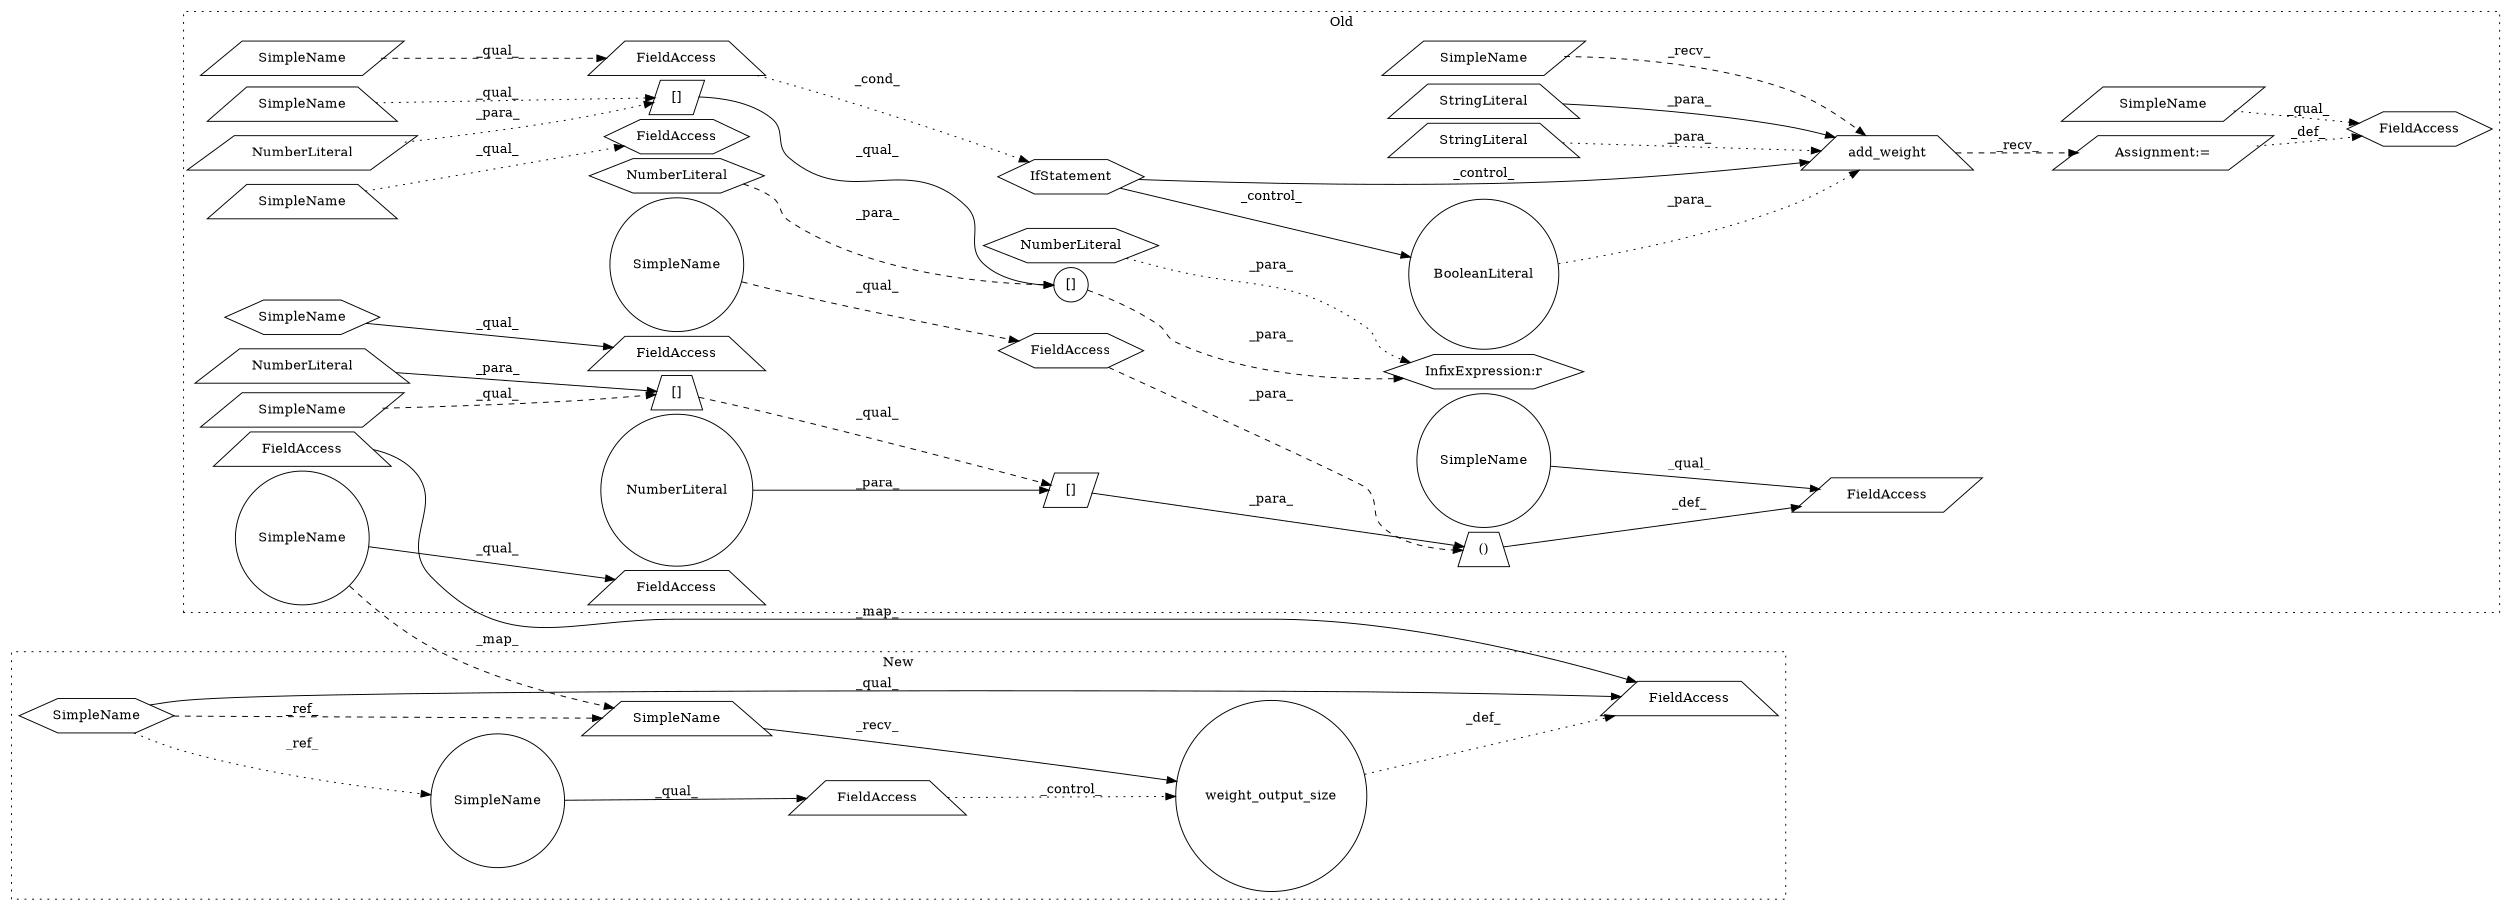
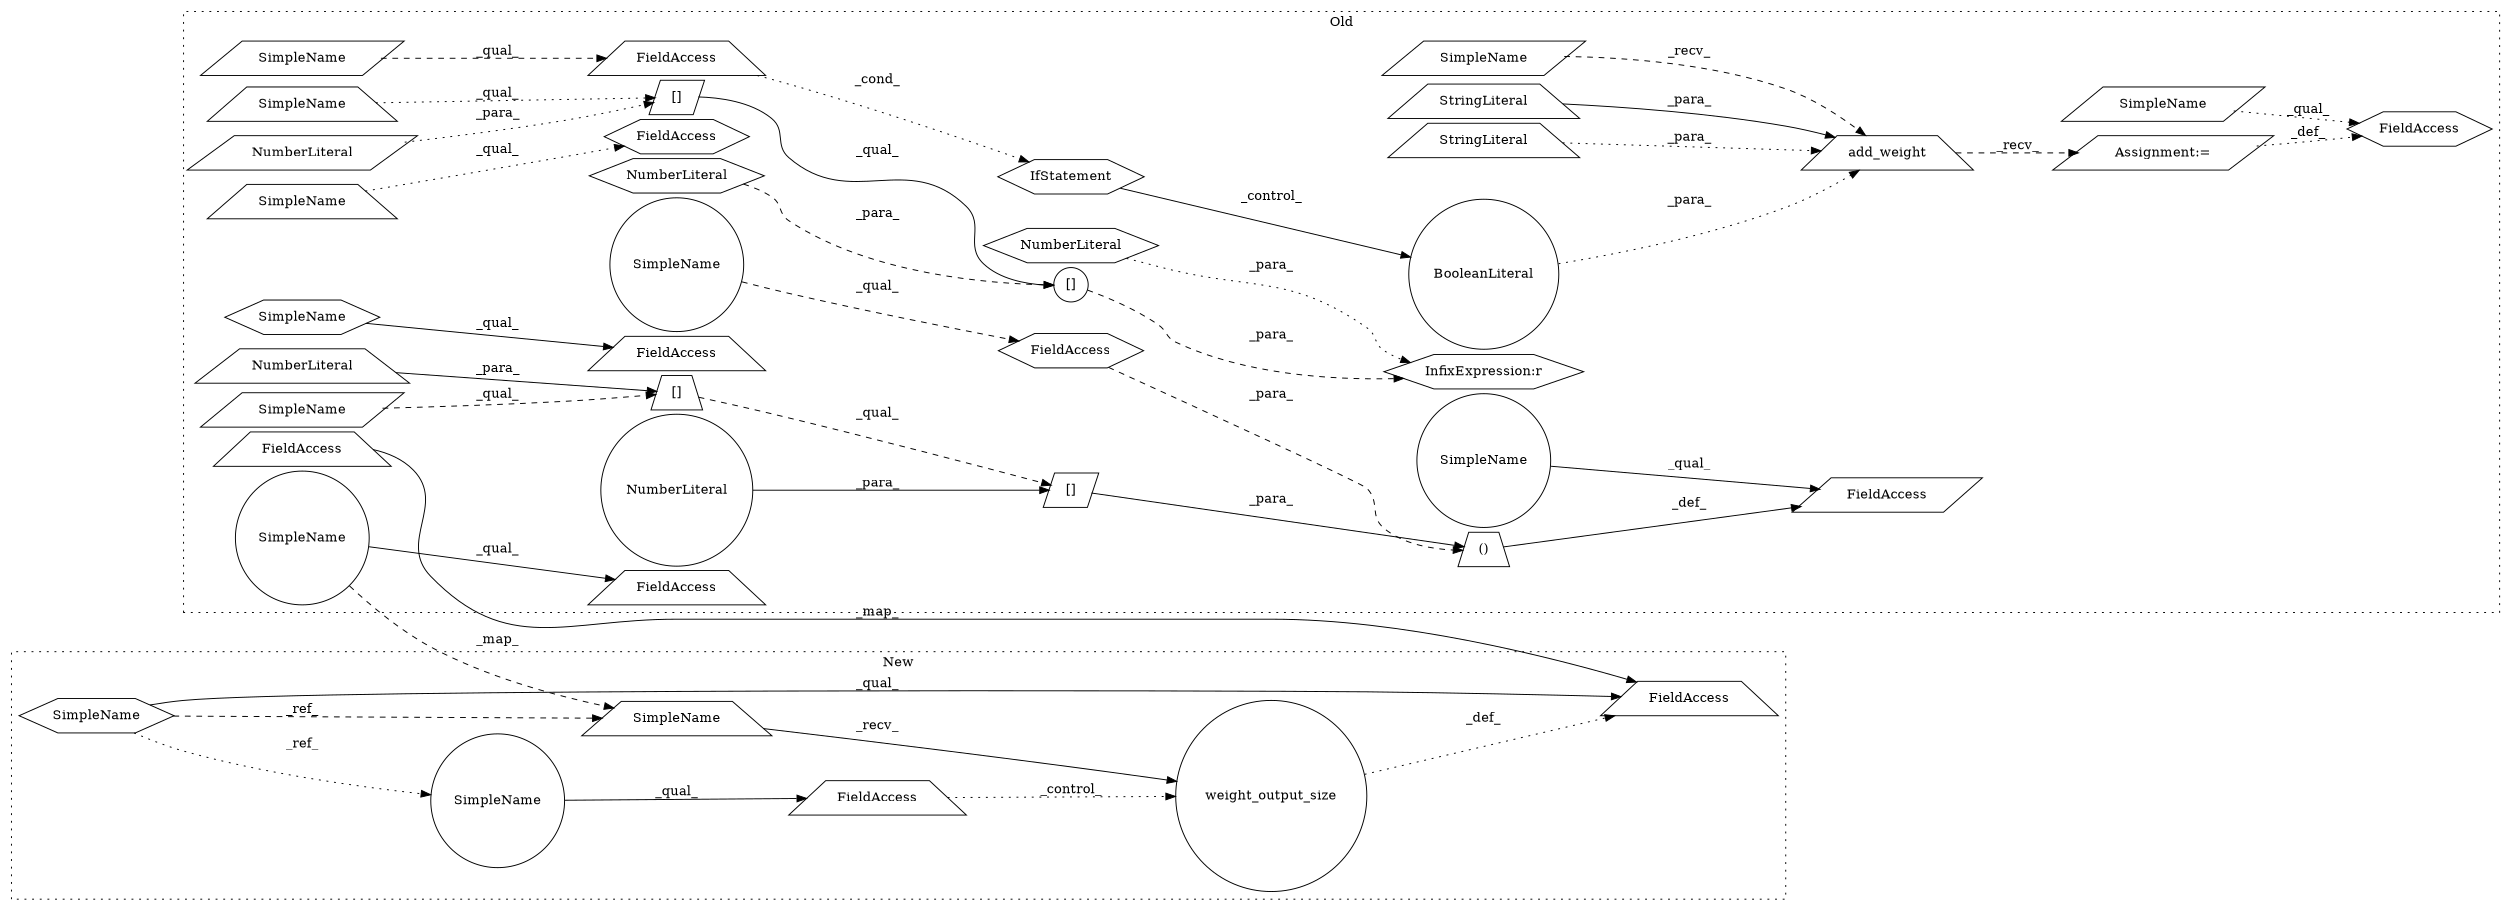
edge "IfStatement" -> "add_weight": removed, label "_control_"
